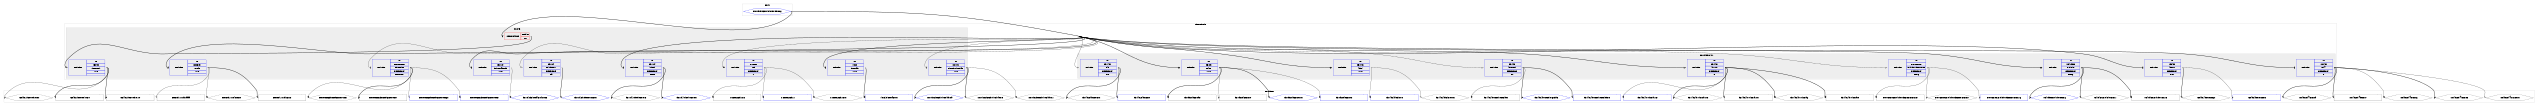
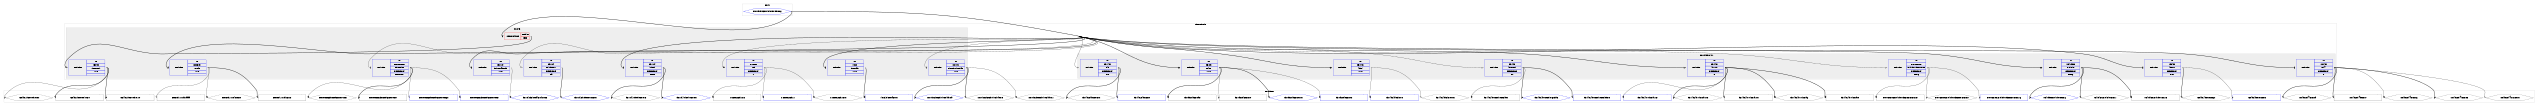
node "use_conditional": text "test" -> "data"
